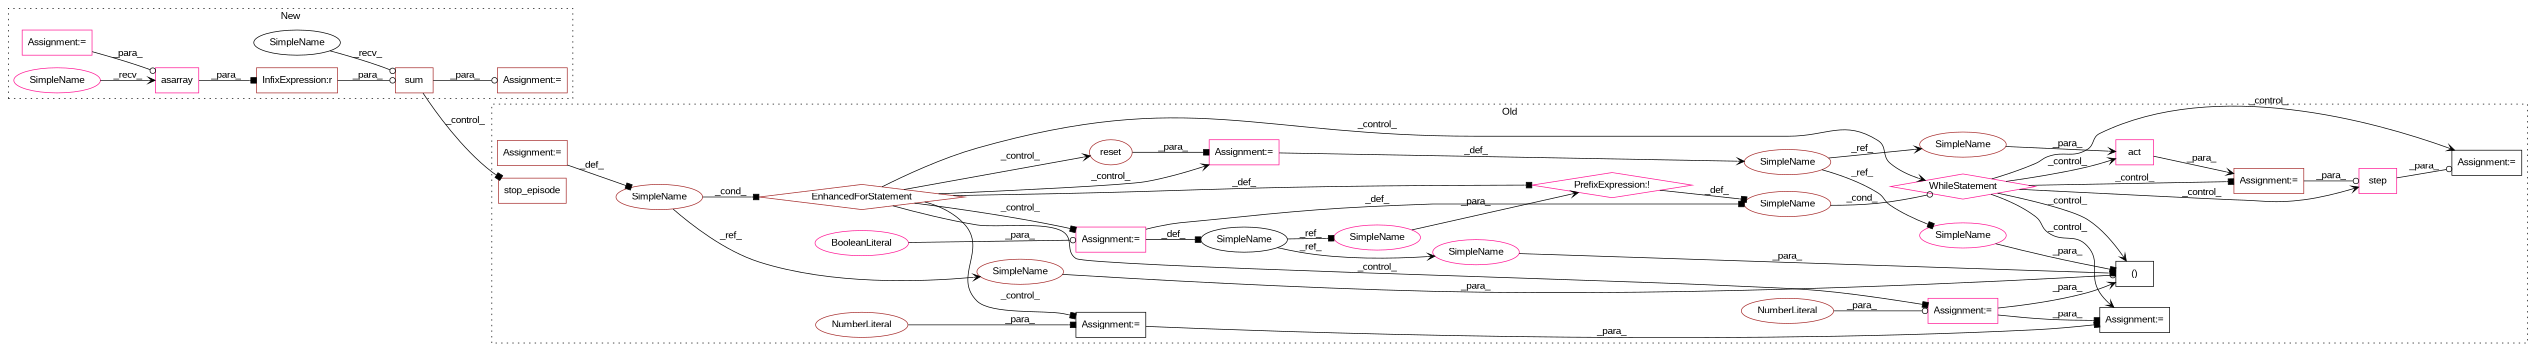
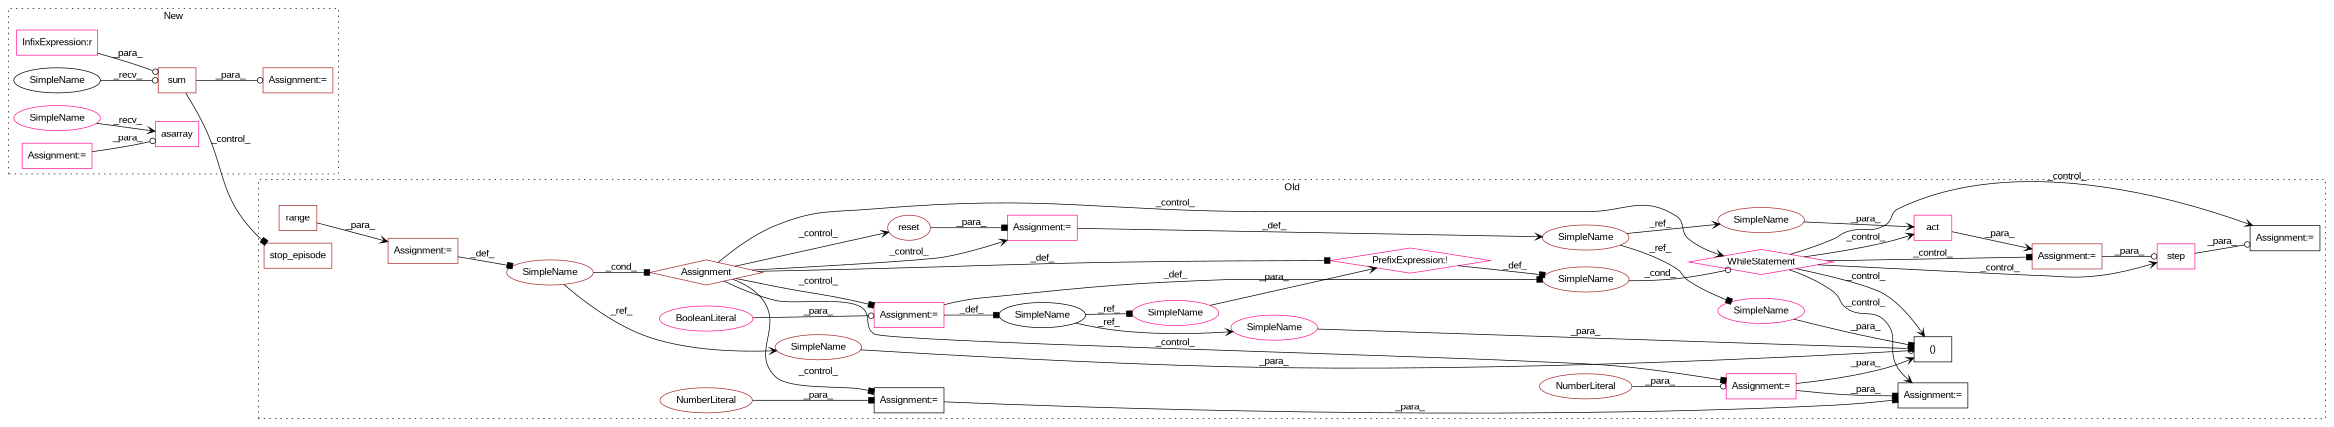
edge "asarray" -> "InfixExpression:r": removed, label "_para_"
node "InfixExpression:r": color brown -> deeppink
node "EnhancedForStatement": label "EnhancedForStatement" -> "Assignment"
node "range": added
